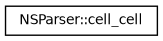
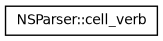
node "NSParser::cell_cell": label "NSParser::cell_cell" -> "NSParser::cell_verb"
